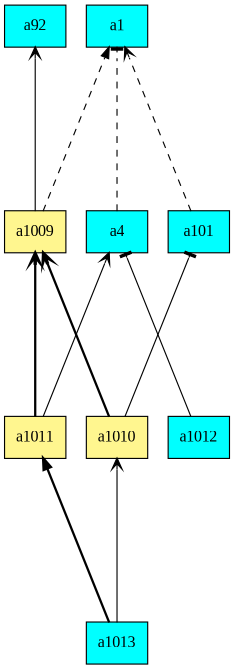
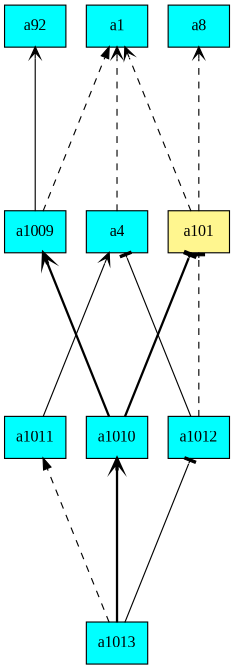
node "a8": added
edge "a4" -> "a1": arrowhead tee -> vee
node "a1009": fillcolor khaki1 -> cyan
node "a101": fillcolor cyan -> khaki1
edge "a1012" -> "a101": added
edge "a1011" -> "a1009": removed
edge "a1010" -> "a101": style solid -> bold
node "a1011": fillcolor khaki1 -> cyan
node "a1010": fillcolor khaki1 -> cyan
edge "a1013" -> "a1012": added
edge "a1013" -> "a1011": style bold -> dashed
edge "a1013" -> "a1010": style solid -> bold
